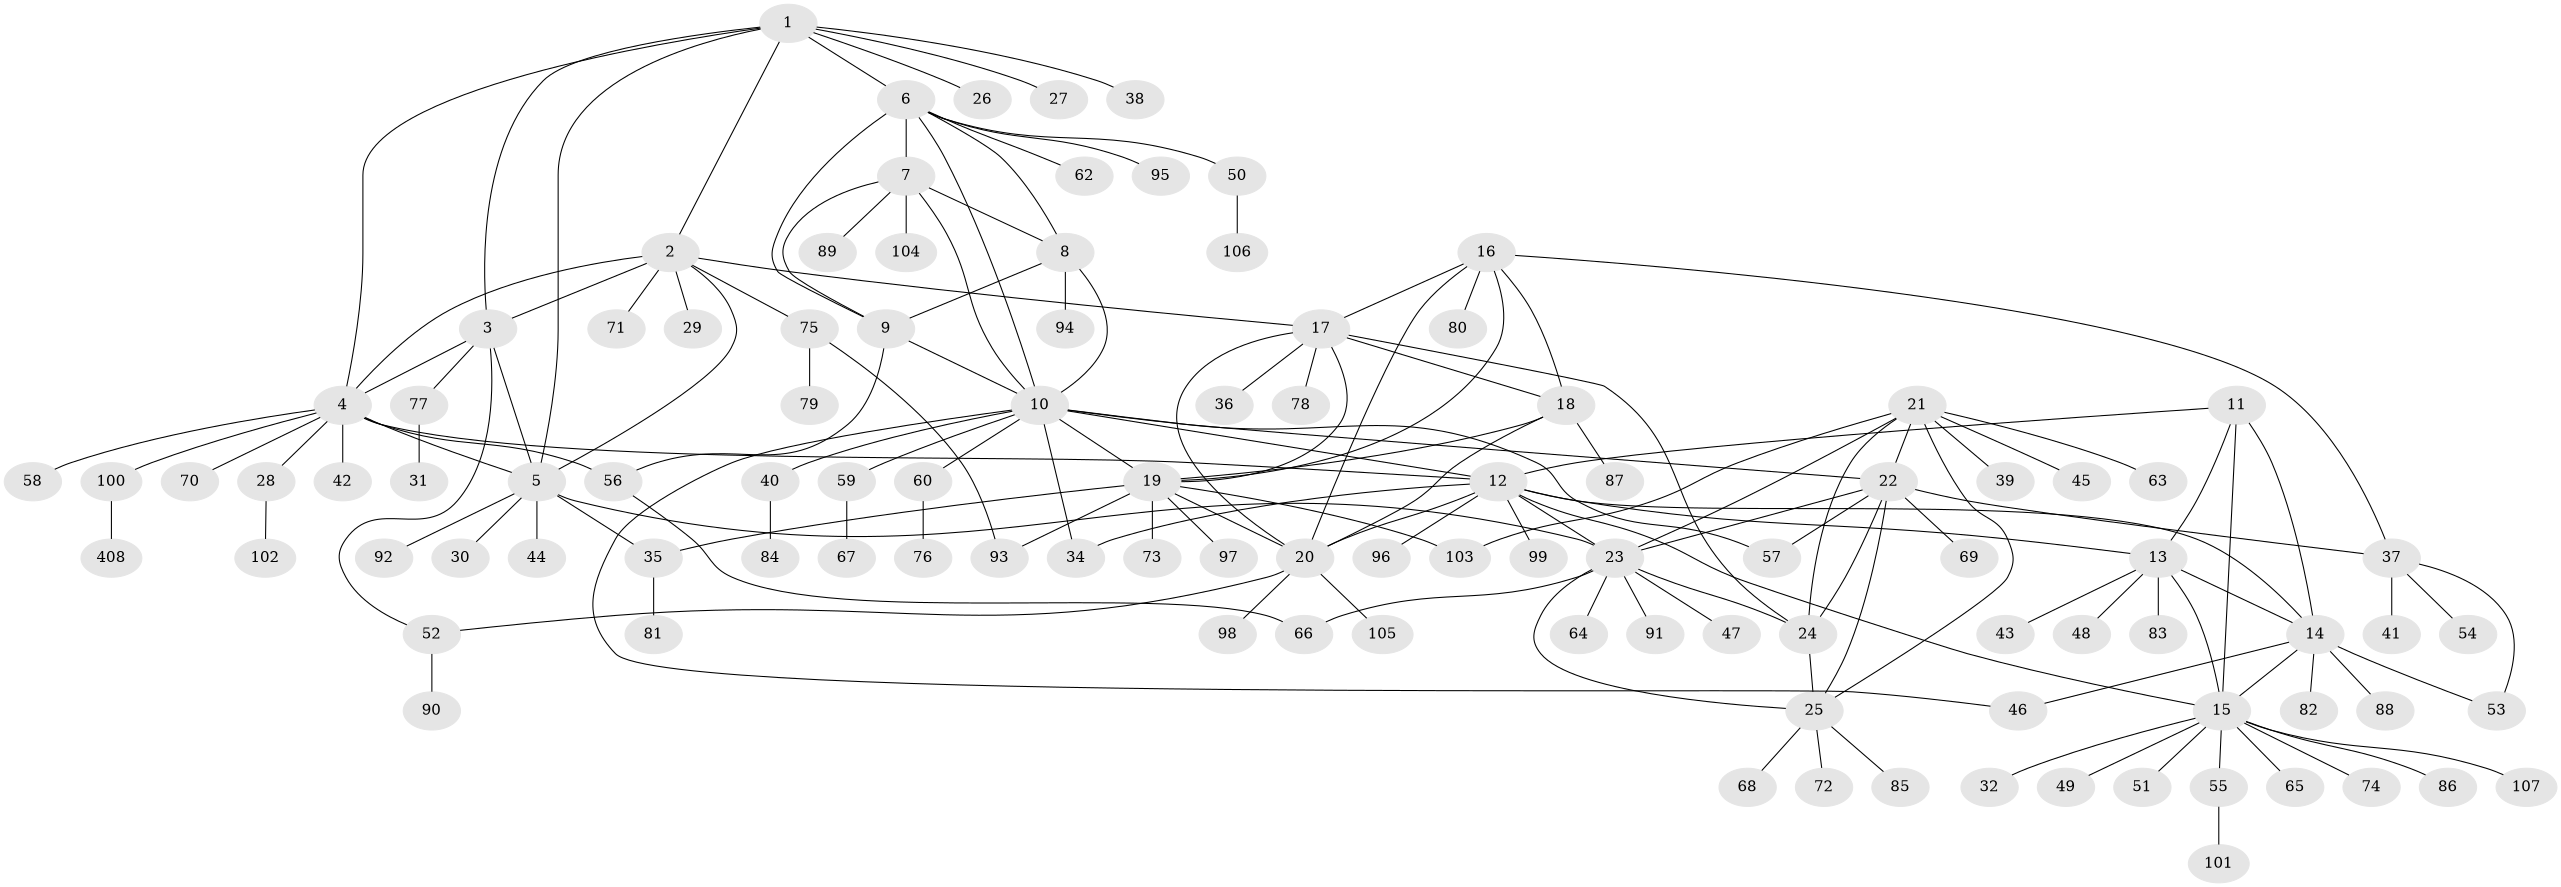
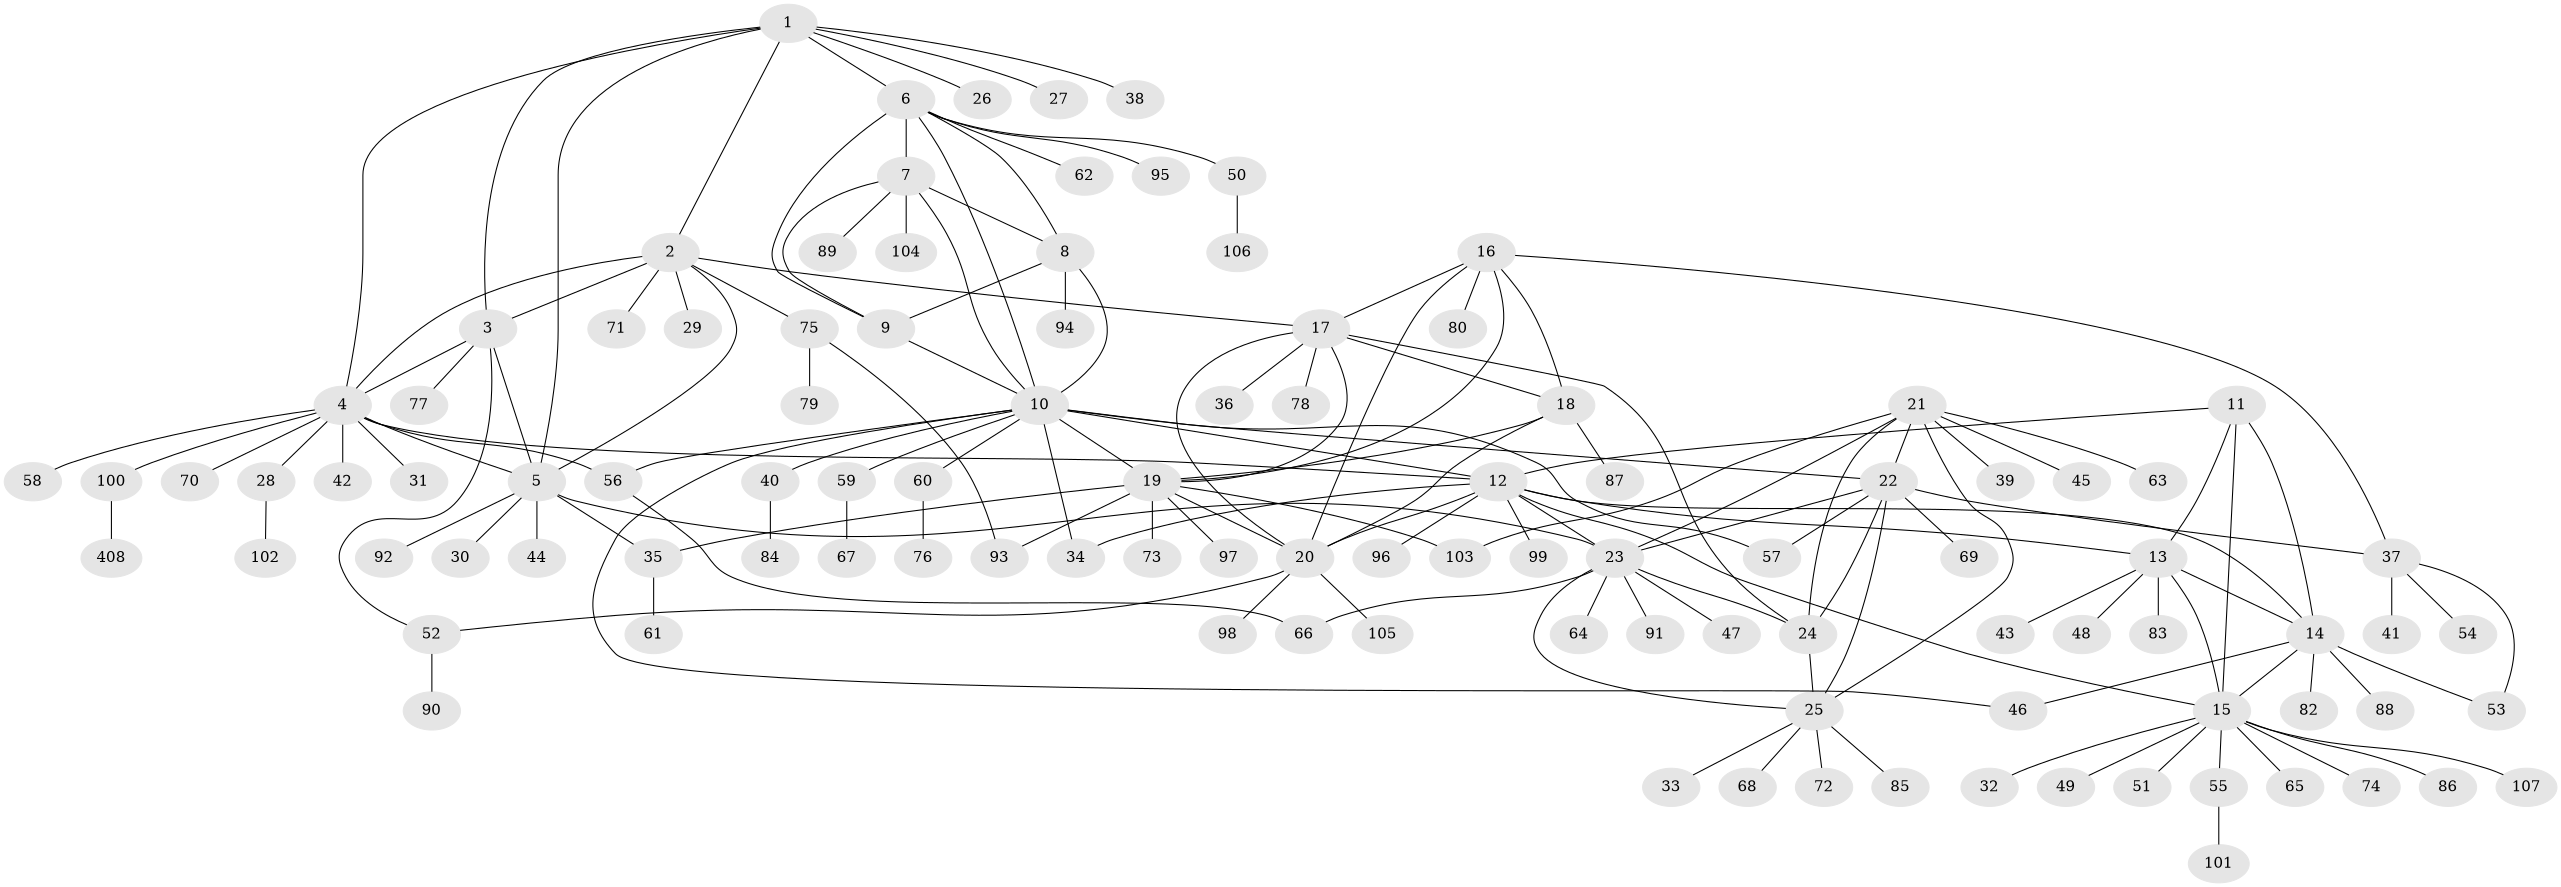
edge "9" -- "56": now "10" -- "56"
edge "77" -- "31": now "4" -- "31"
node "81": label "81" -> "61"
node "33": added
